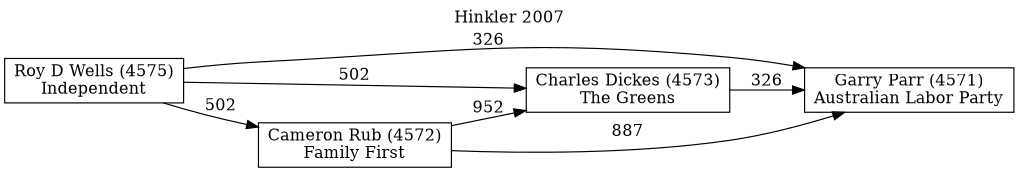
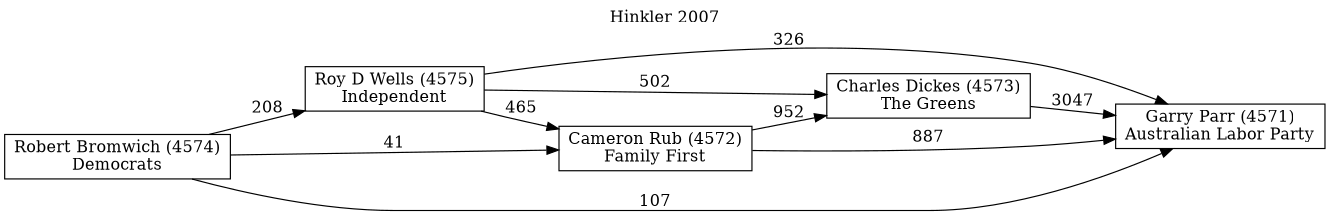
edge "Charles Dickes (4573) The Greens" -> "Garry Parr (4571) Australian Labor Party": label "326" -> "3047"
edge "Roy D Wells (4575) Independent" -> "Cameron Rub (4572) Family First": label "502" -> "465"
node "Robert Bromwich (4574) Democrats": added
